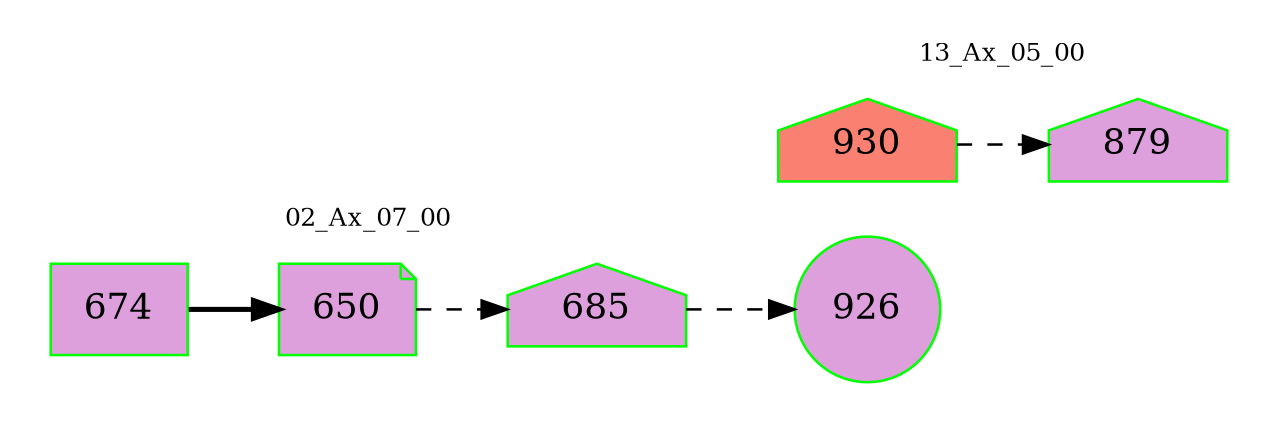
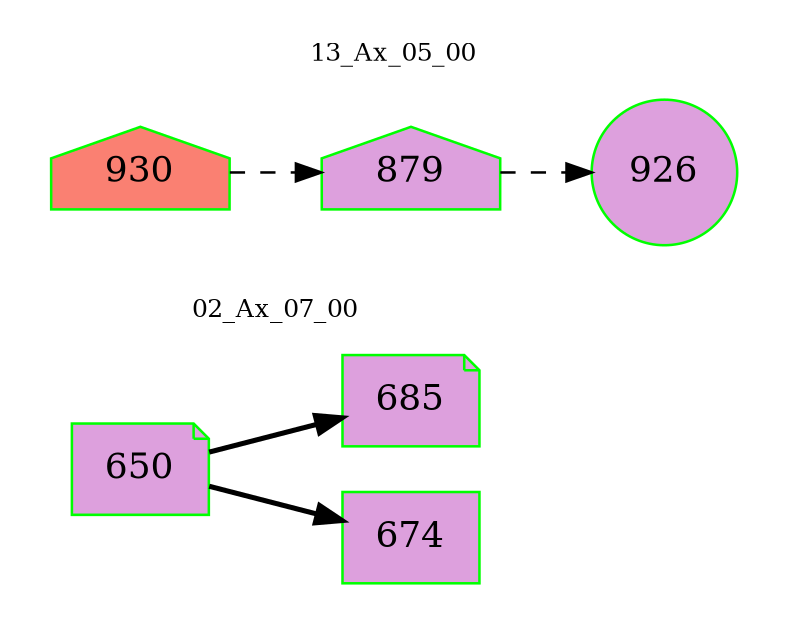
edge "674" -> "650": reversed
edge "650" -> "685": style dashed -> bold
node "685": shape house -> note
edge "685" -> "926": now "879" -> "926"
